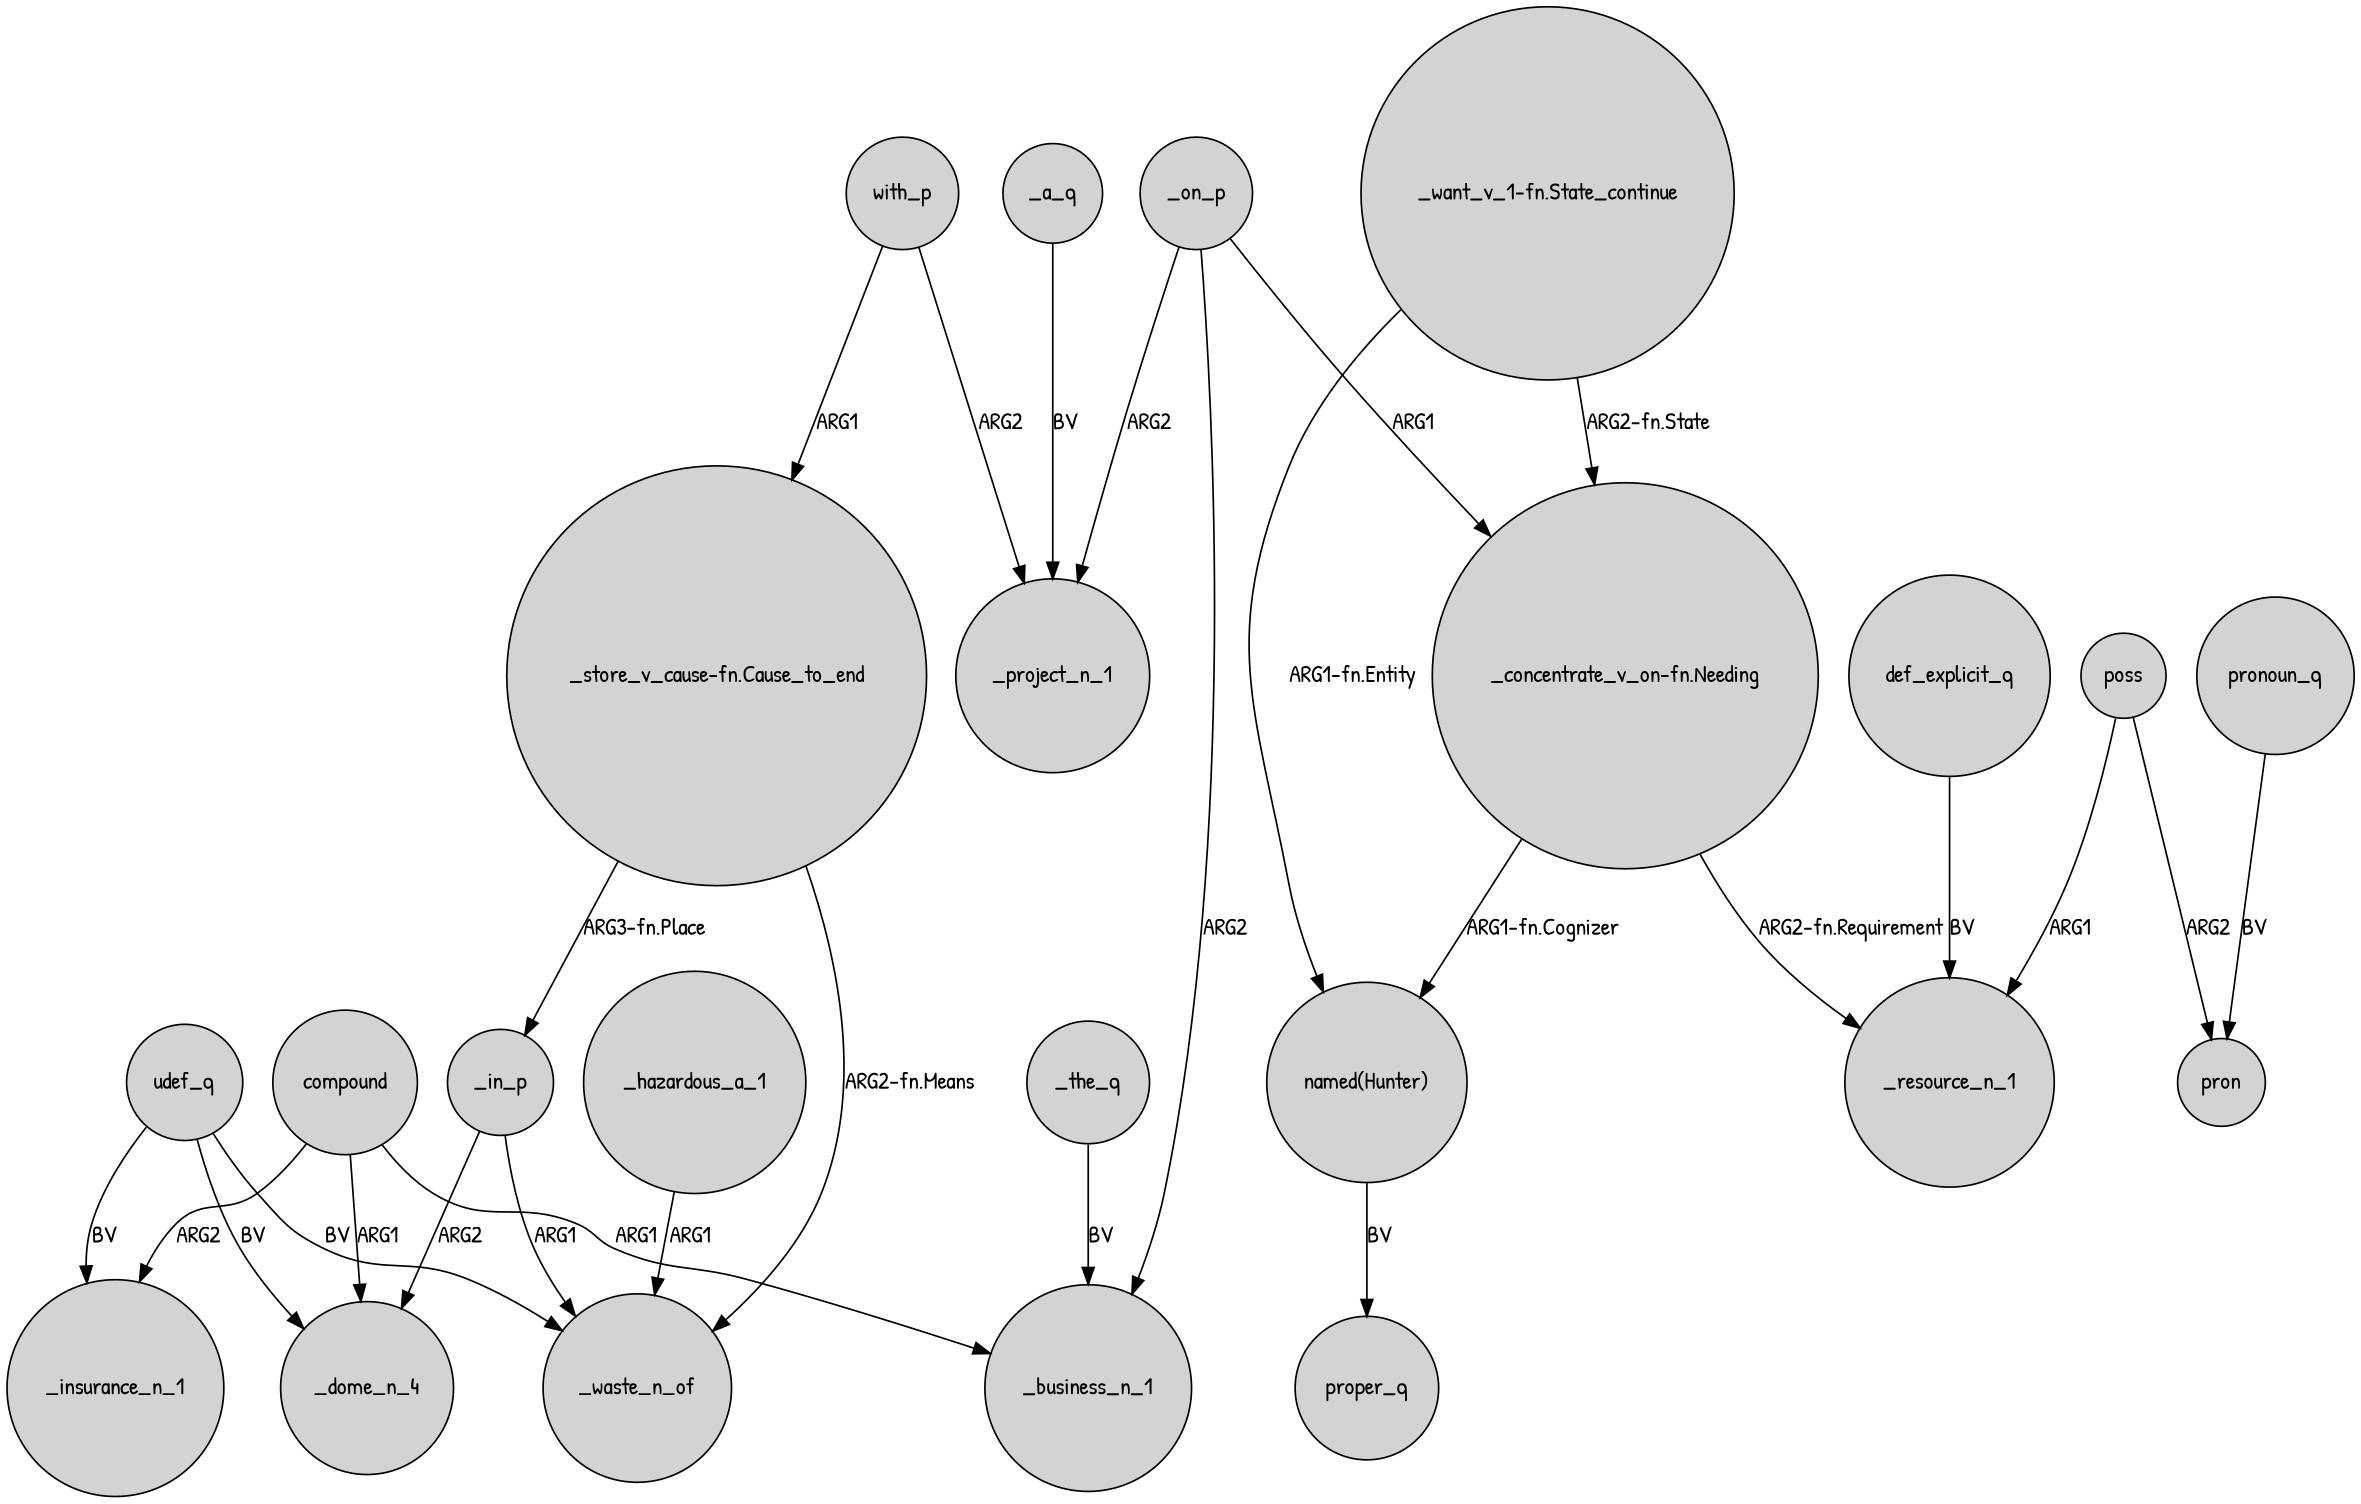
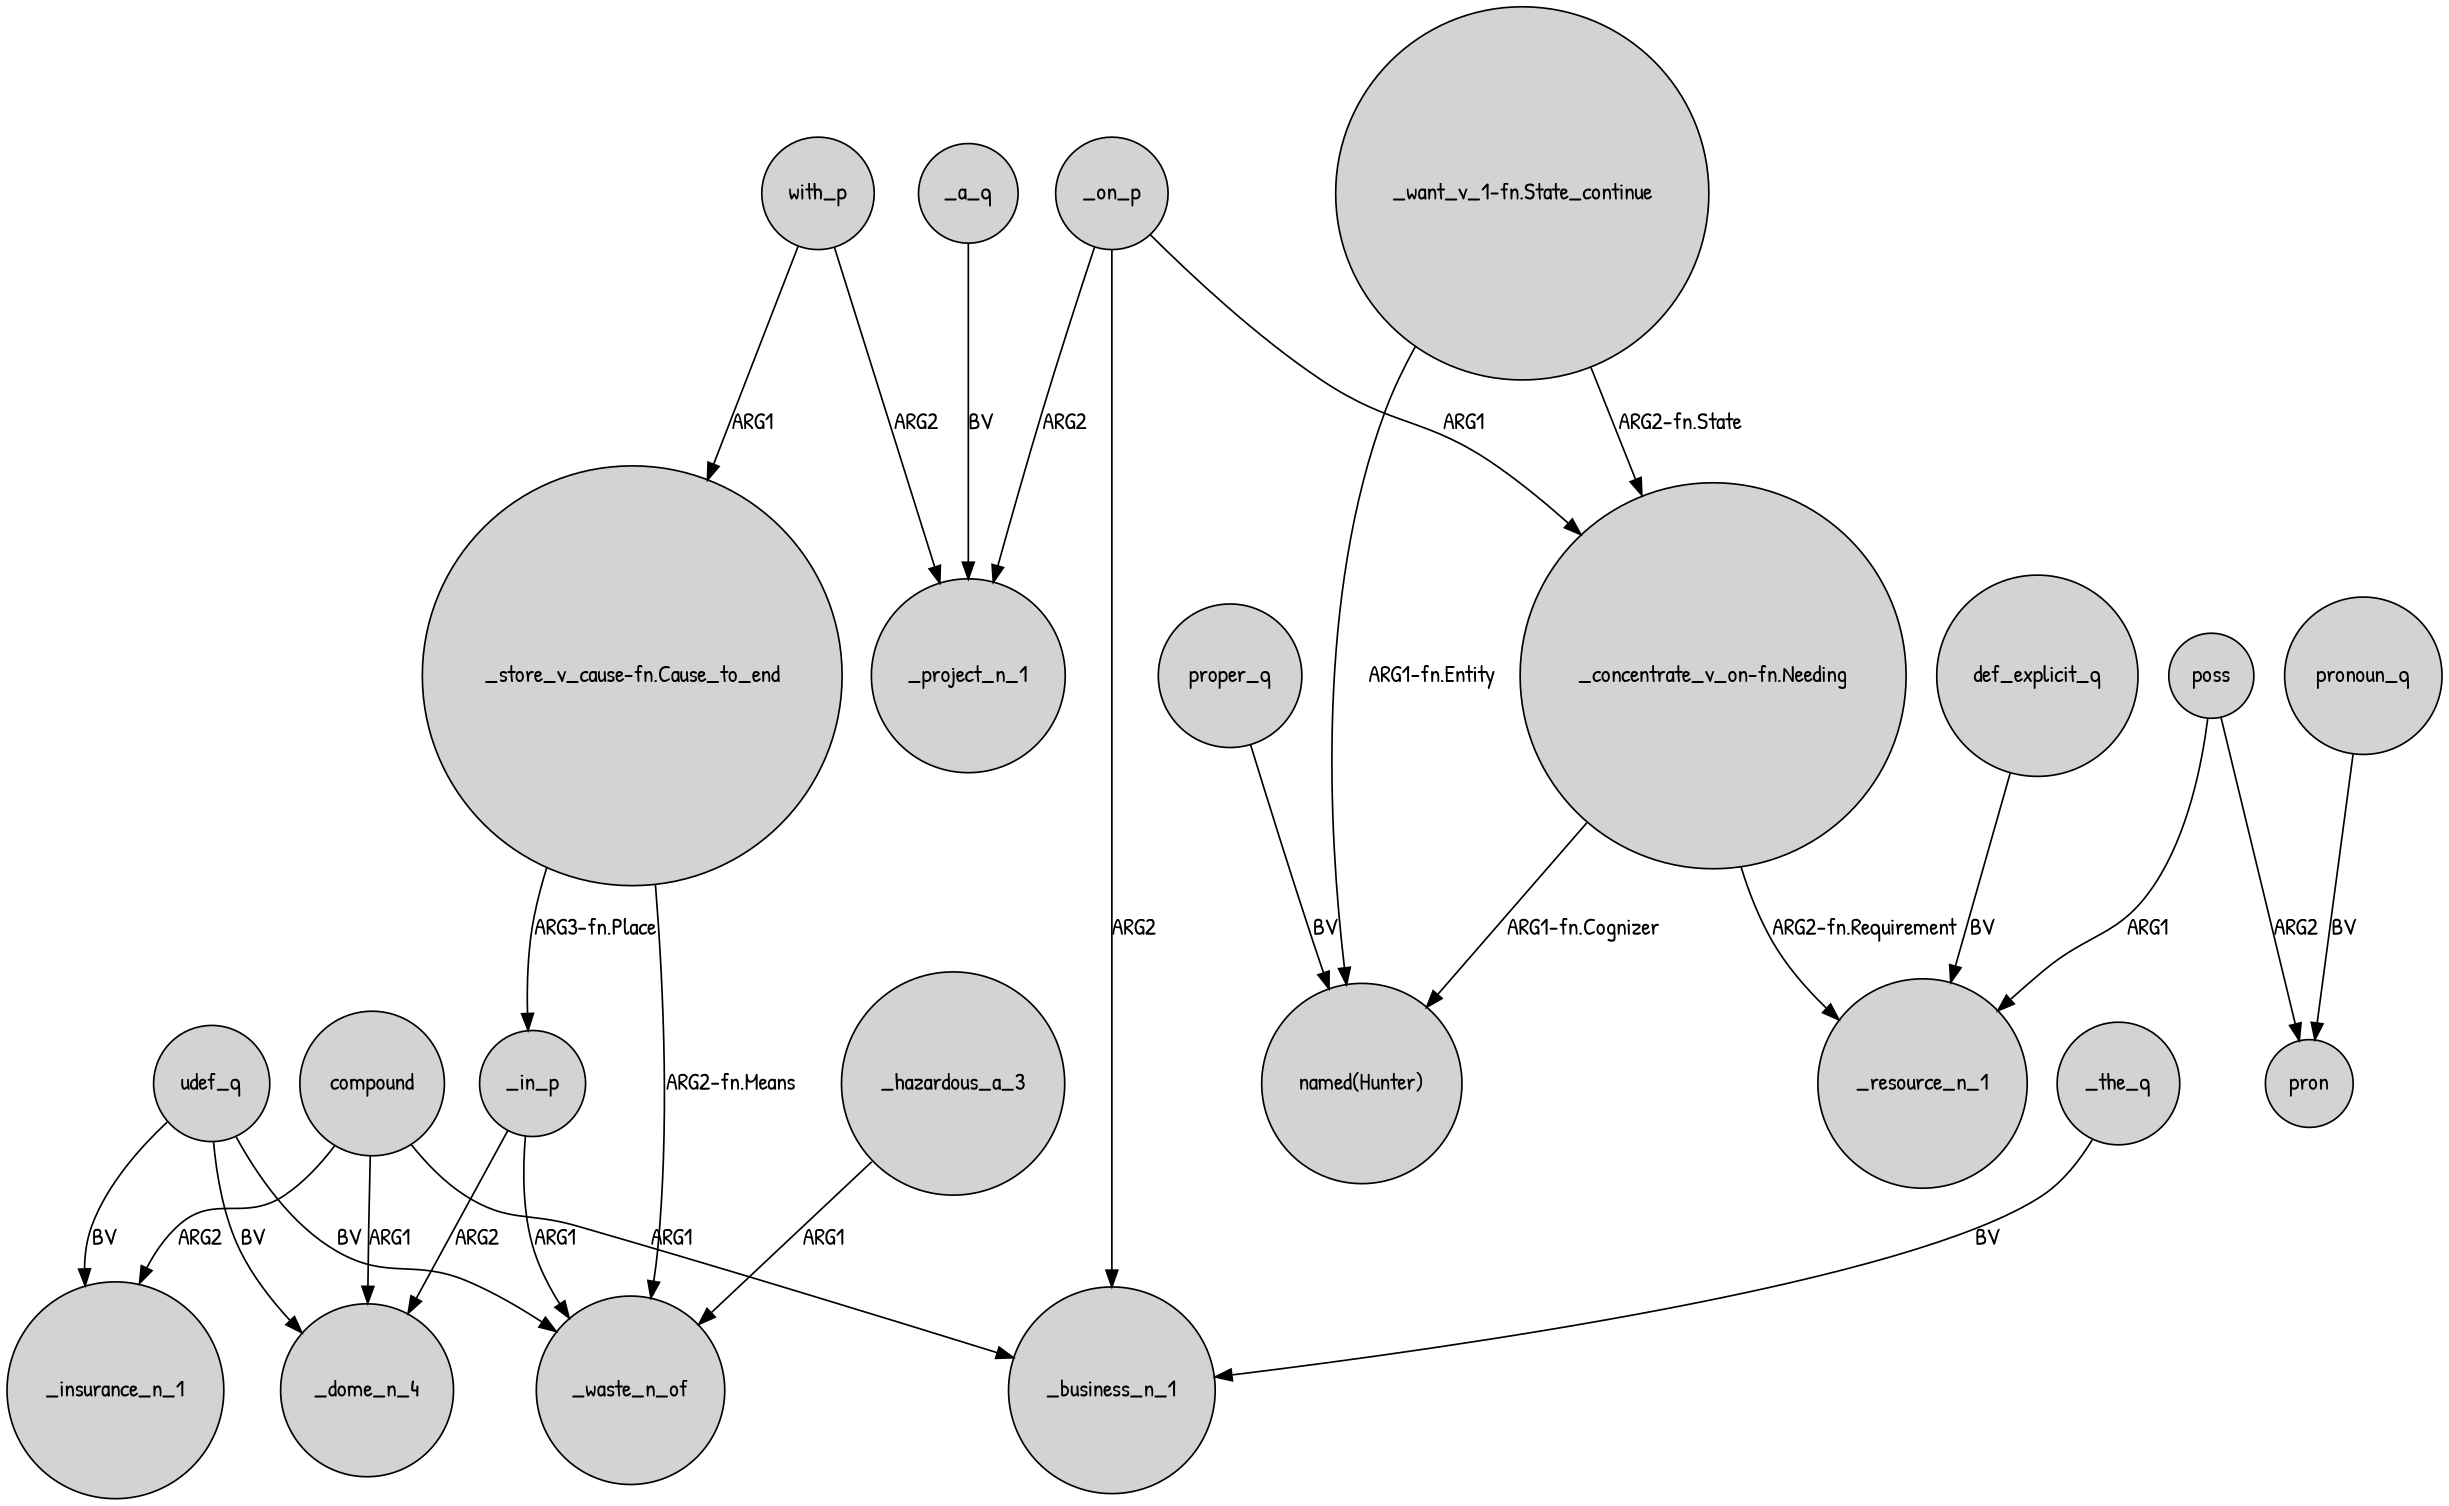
node "_hazardous_a_1": label "_hazardous_a_1" -> "_hazardous_a_3"
edge "named(Hunter)" -> "proper_q": reversed
